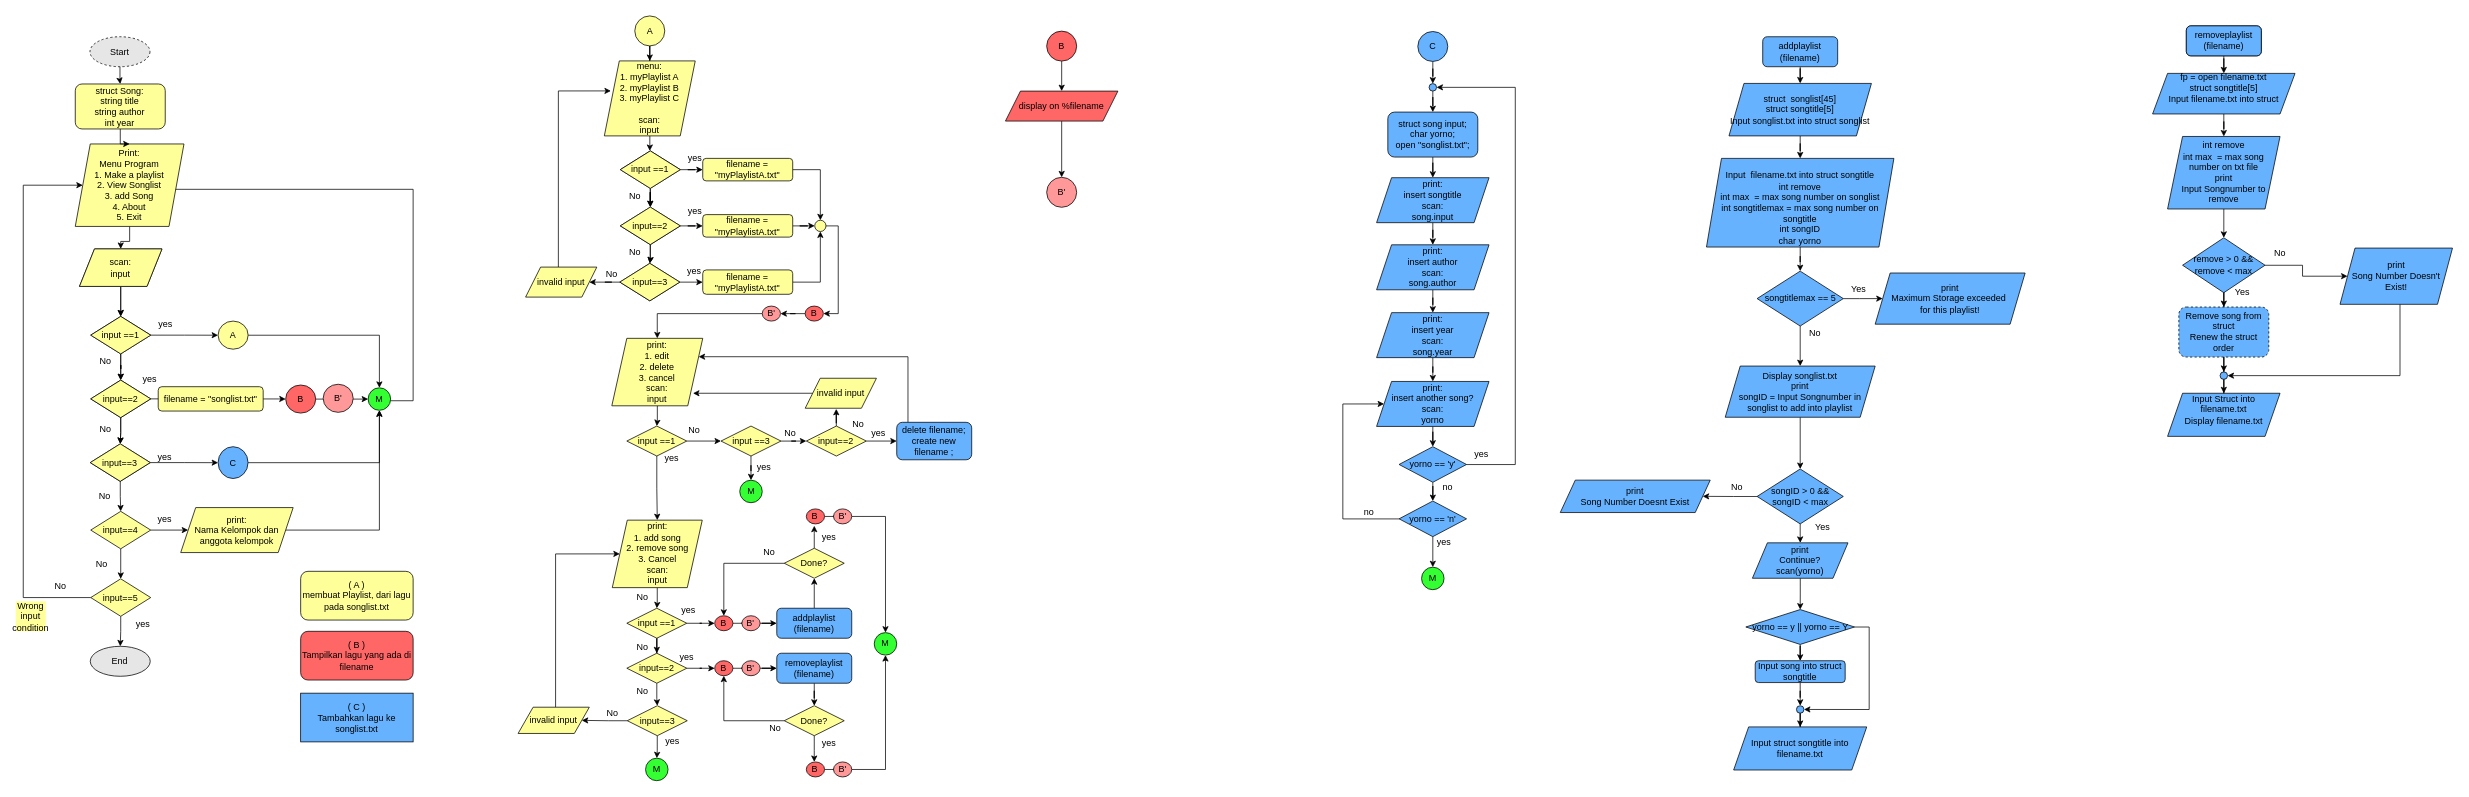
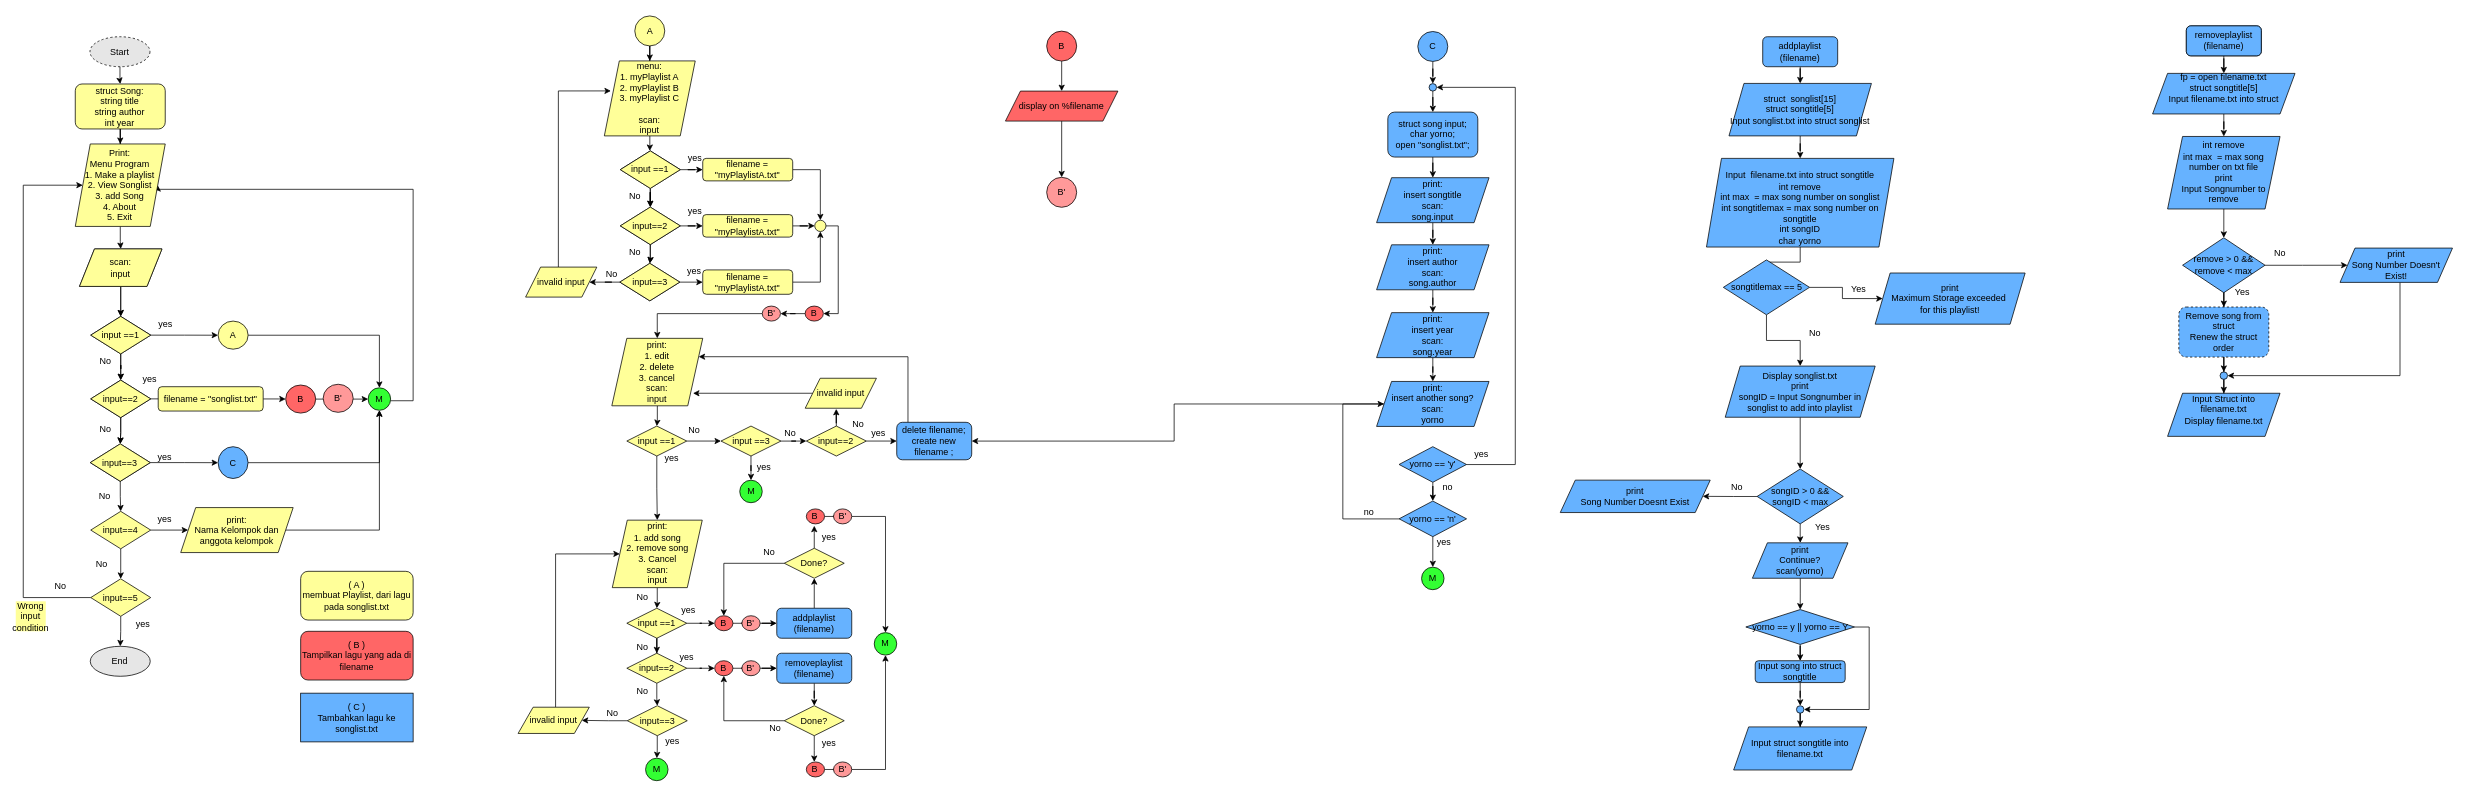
node "struct songlist[45] struct songtitle[5] Input songlist.txt into struct songlist": label "struct songlist[45] struct songtitle[5] Input songlist.txt into struct songlist" -> "struct songlist[15] struct songtitle[5] Input songlist.txt into struct songlist"
node "Print: Menu Program 1. Make a playlist 2. View Songlist 3. add Song 4. About 5. Exit": size 109x83 -> 90x83
node "print Song Number Doesn't Exist!": size 113x56 -> 113x34
node "songtitlemax == 5": moved (1800, 299) -> (1767, 287)
edge "print: insert another song? scan: yorno" -> "yorno == 'y'": now "print: insert another song? scan: yorno" -> "delete filename; create new filename ;"
